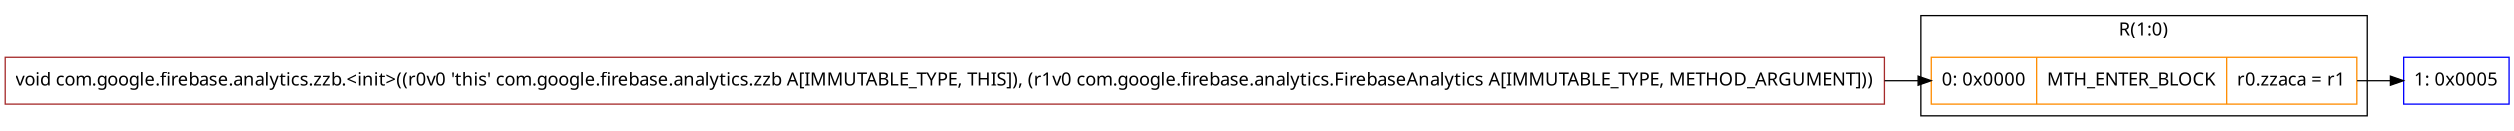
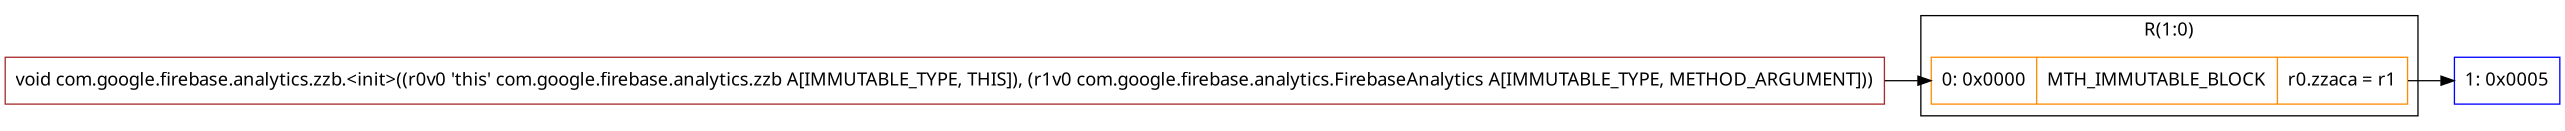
node "0: 0x0000": text "MTH_ENTER_BLOCK" -> "MTH_IMMUTABLE_BLOCK"
